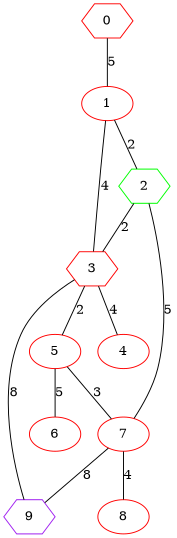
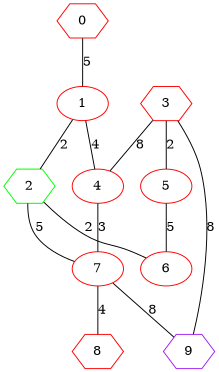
edge "1" -- "3": now "1" -- "4"
edge "2" -- "3": now "2" -- "6"
edge "3" -- "4": label "4" -> "8"
edge "5" -- "7": now "4" -- "7"
node "8": shape ellipse -> hexagon
